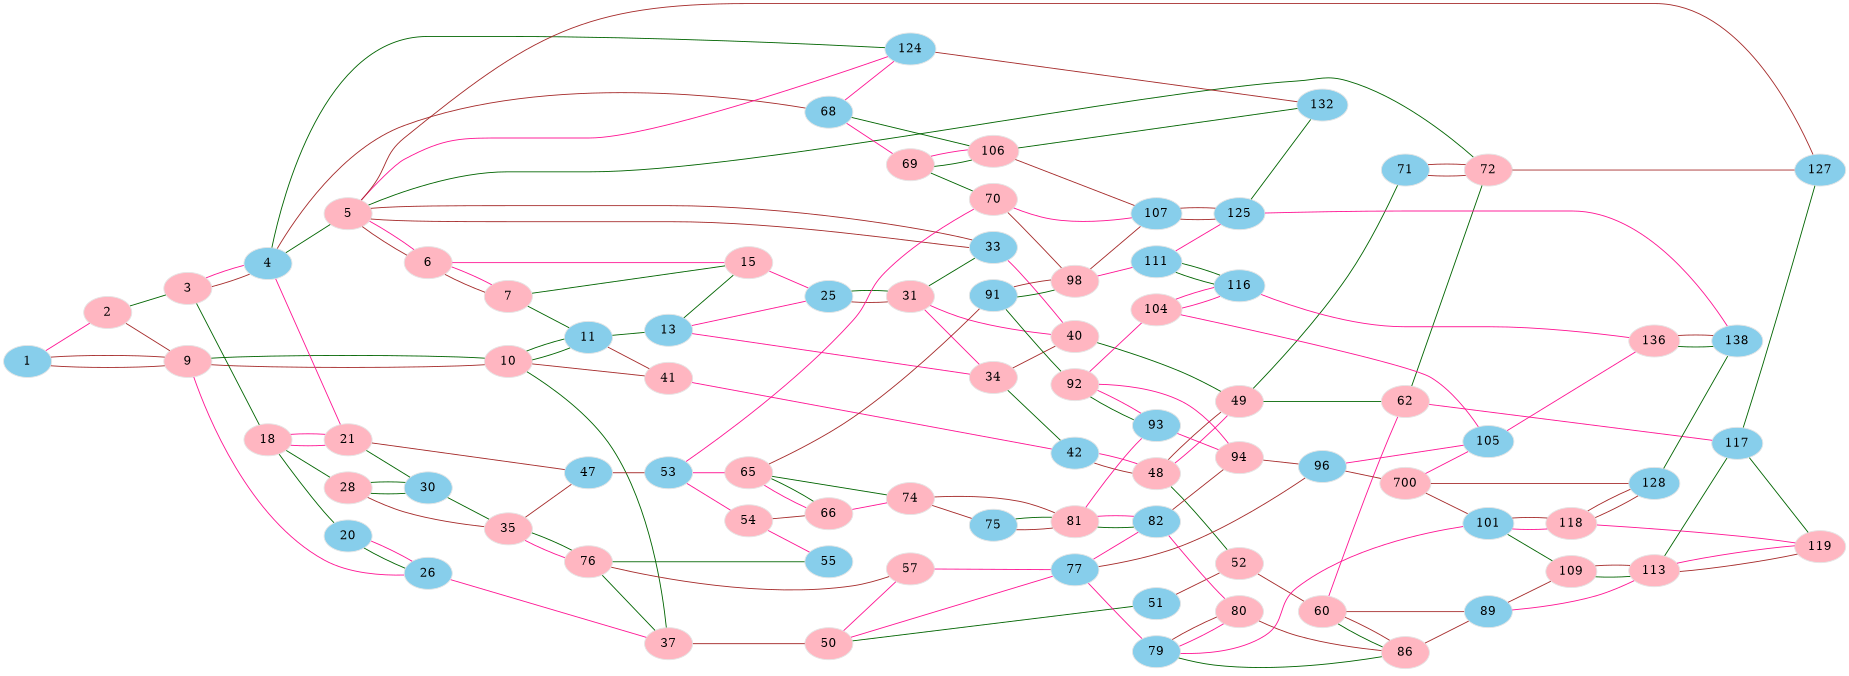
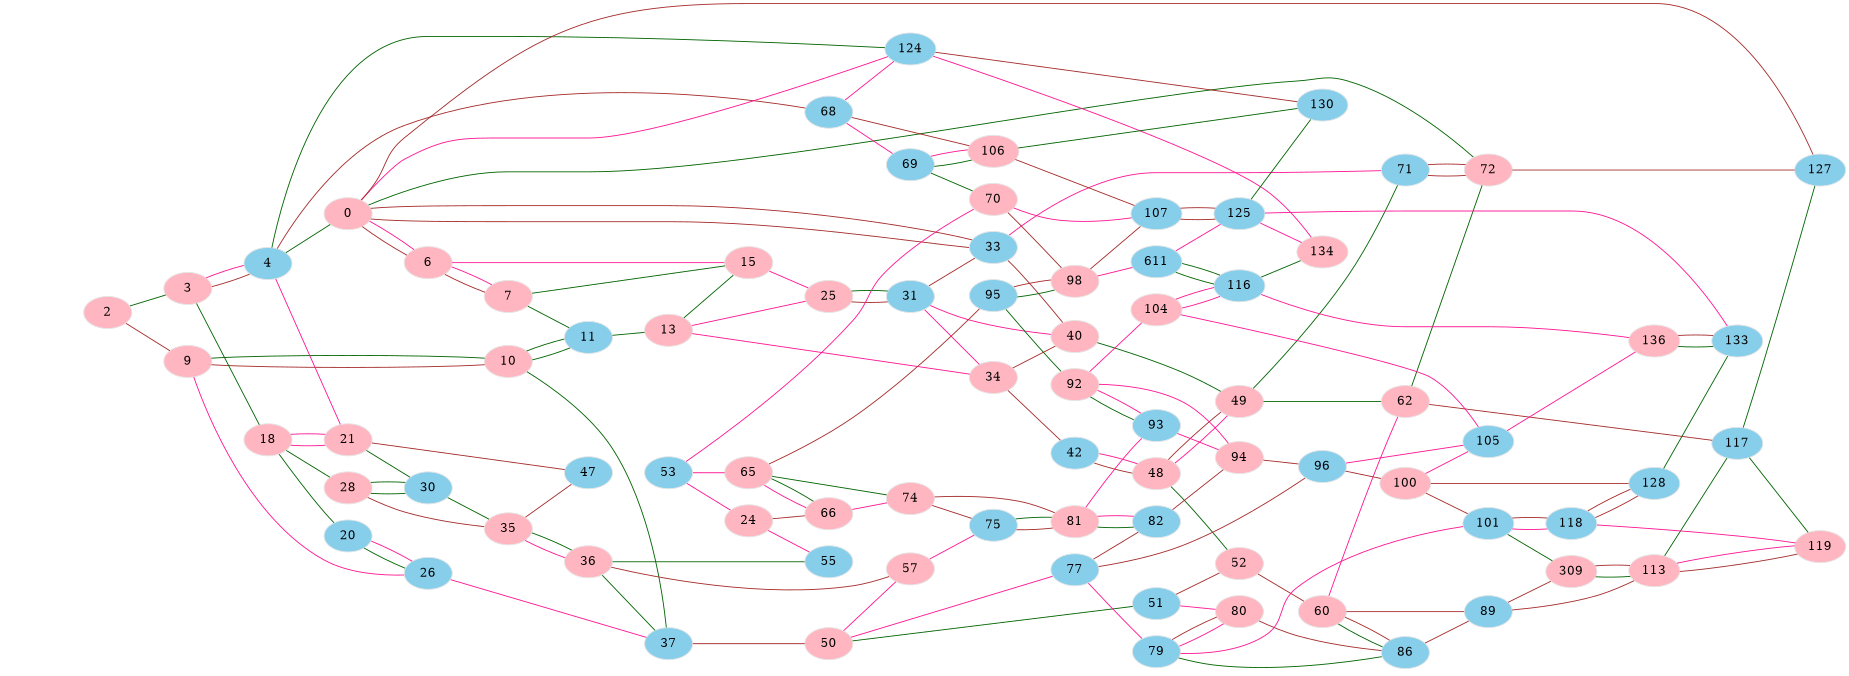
node "132": label "132" -> "130"
edge "68" -- "106": color darkgreen -> brown
node "69": fillcolor lightpink -> skyblue
edge "71" -- "33": added
node "5": label "5" -> "0"
node "134": added
node "111": label "111" -> "611"
edge "33" -- "31": color darkgreen -> brown
node "25": fillcolor skyblue -> lightpink
node "31": fillcolor lightpink -> skyblue
node "91": label "91" -> "95"
edge "33" -- "40": color deeppink -> brown
node "13": fillcolor skyblue -> lightpink
node "138": label "138" -> "133"
node "1": removed
node "41": removed
edge "34" -- "42": color darkgreen -> brown
edge "62" -- "117": color deeppink -> brown
edge "47" -- "53": removed
node "700": label "700" -> "100"
node "54": label "54" -> "24"
node "118": fillcolor lightpink -> skyblue
edge "82" -- "77": color deeppink -> brown
node "76": label "76" -> "36"
edge "82" -- "80": now "51" -- "80"
edge "57" -- "77": now "57" -- "75"
node "109": label "109" -> "309"
edge "113" -- "89": color deeppink -> brown
node "37": fillcolor lightpink -> skyblue
node "86": fillcolor lightpink -> skyblue
